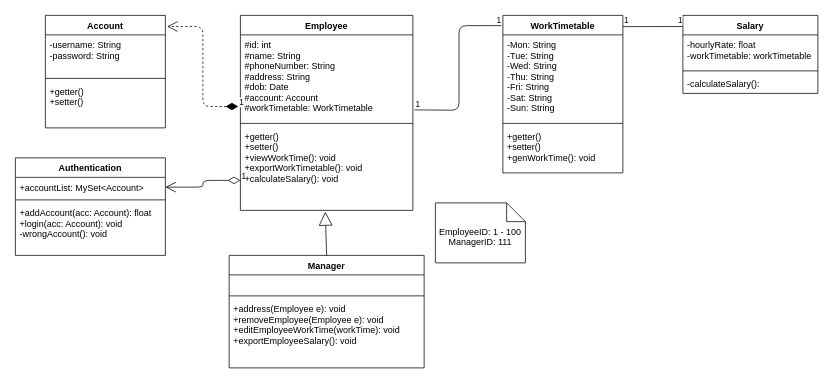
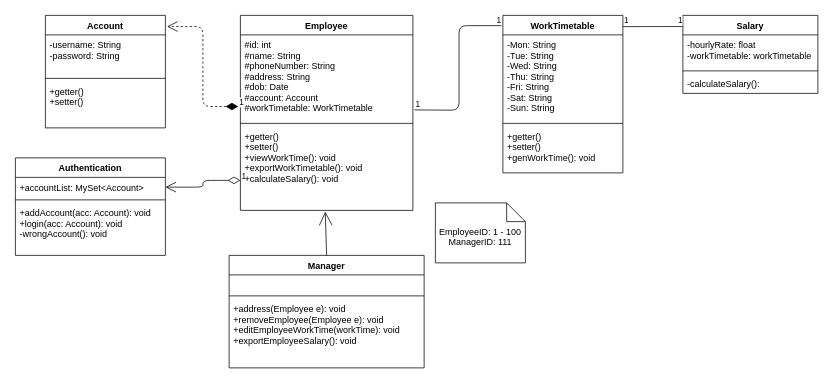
node "+addAccount(acc: Account): float +login(acc: Account): void -wrongAccount(): void": label "+addAccount(acc: Account): float +login(acc: Account): void -wrongAccount(): void" -> "+addAccount(acc: Account): void +login(acc: Account): void -wrongAccount(): void"
edge "Manager" -> "+getter() +setter() +viewWorkTime(): void +exportWorkTimetable(): void +calculateSalary(): void": arrowhead block -> open
